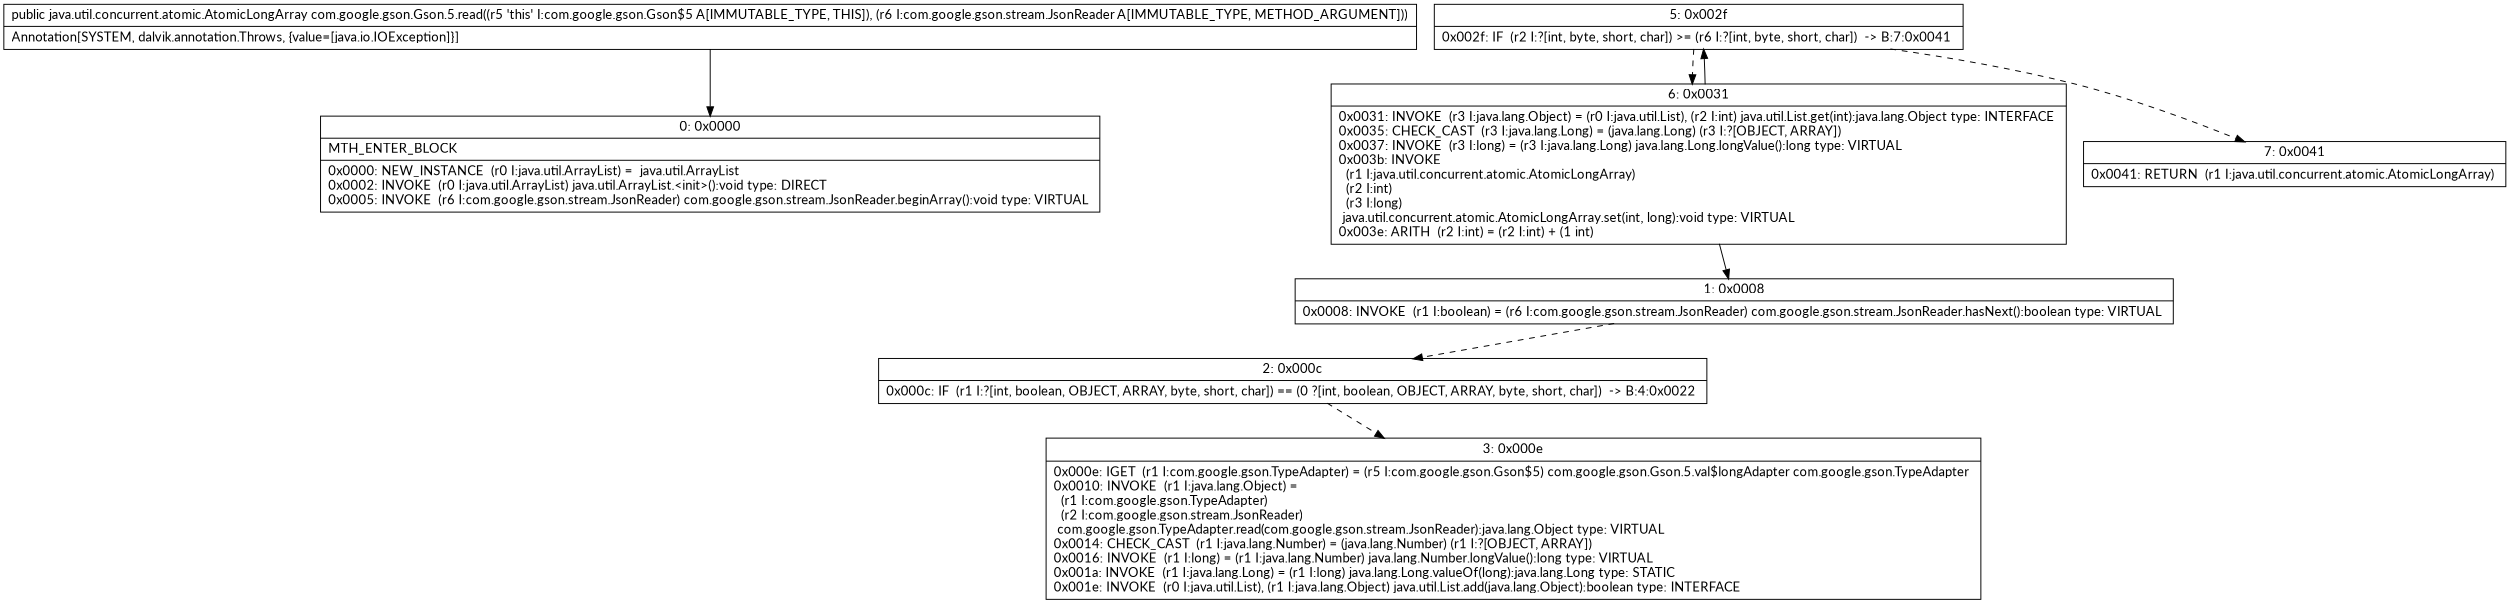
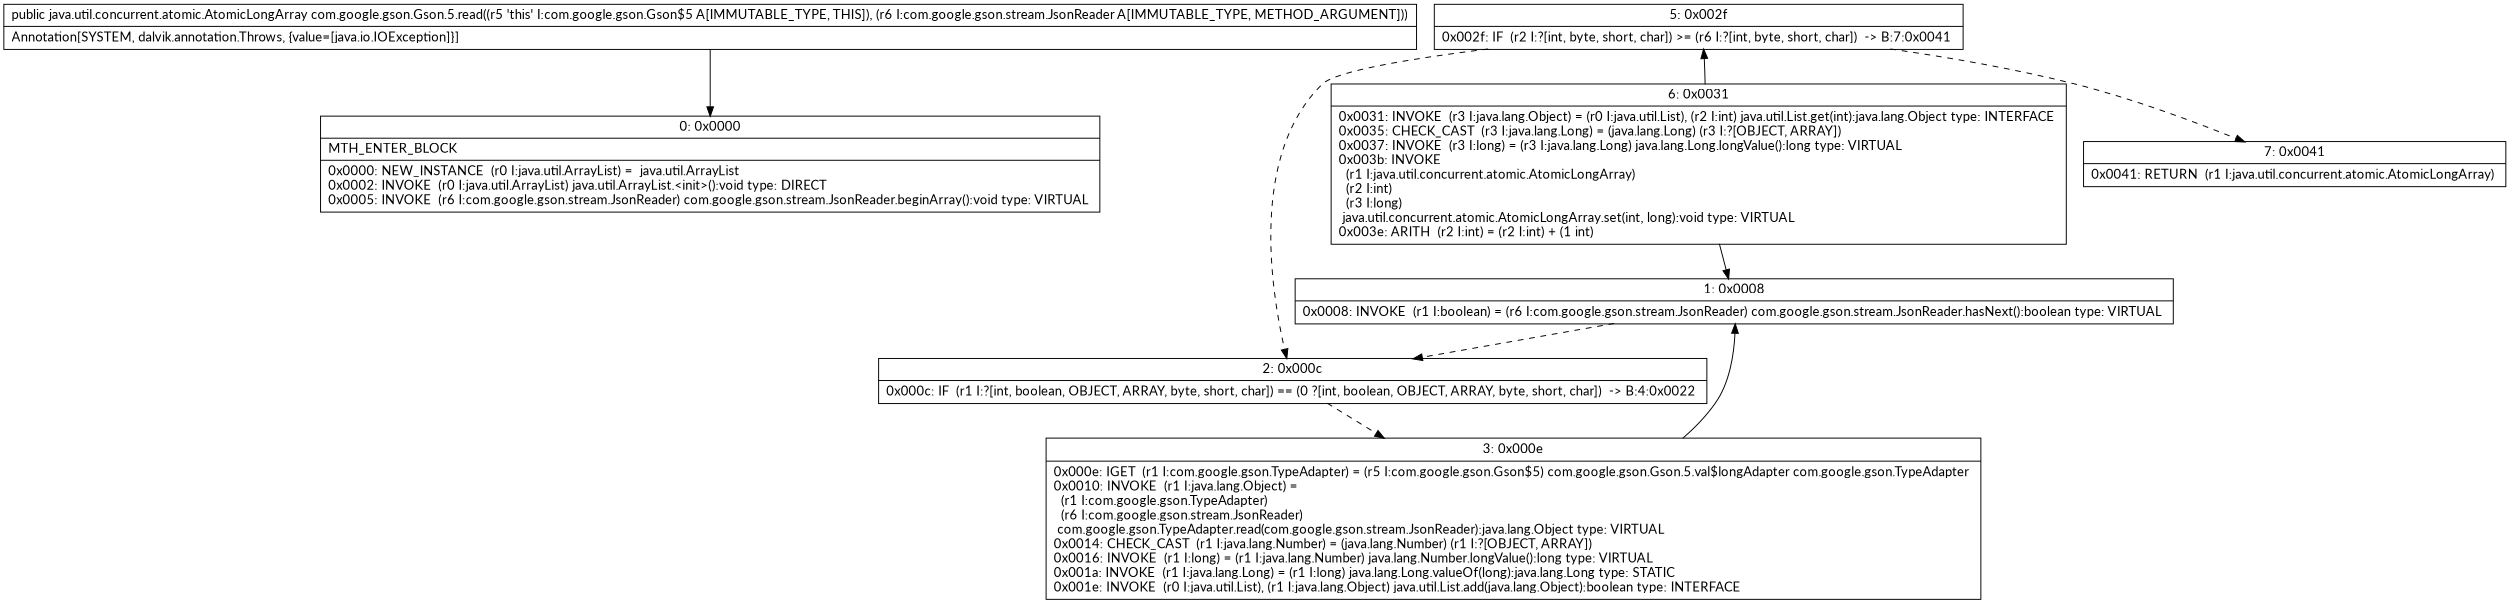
edge "5: 0x002f" -> "6: 0x0031": now "5: 0x002f" -> "2: 0x000c"
edge "3: 0x000e" -> "1: 0x0008": added
node "3: 0x000e": text "(r2 I:com.google.gson.stream.JsonReader)" -> "(r6 I:com.google.gson.stream.JsonReader)"
